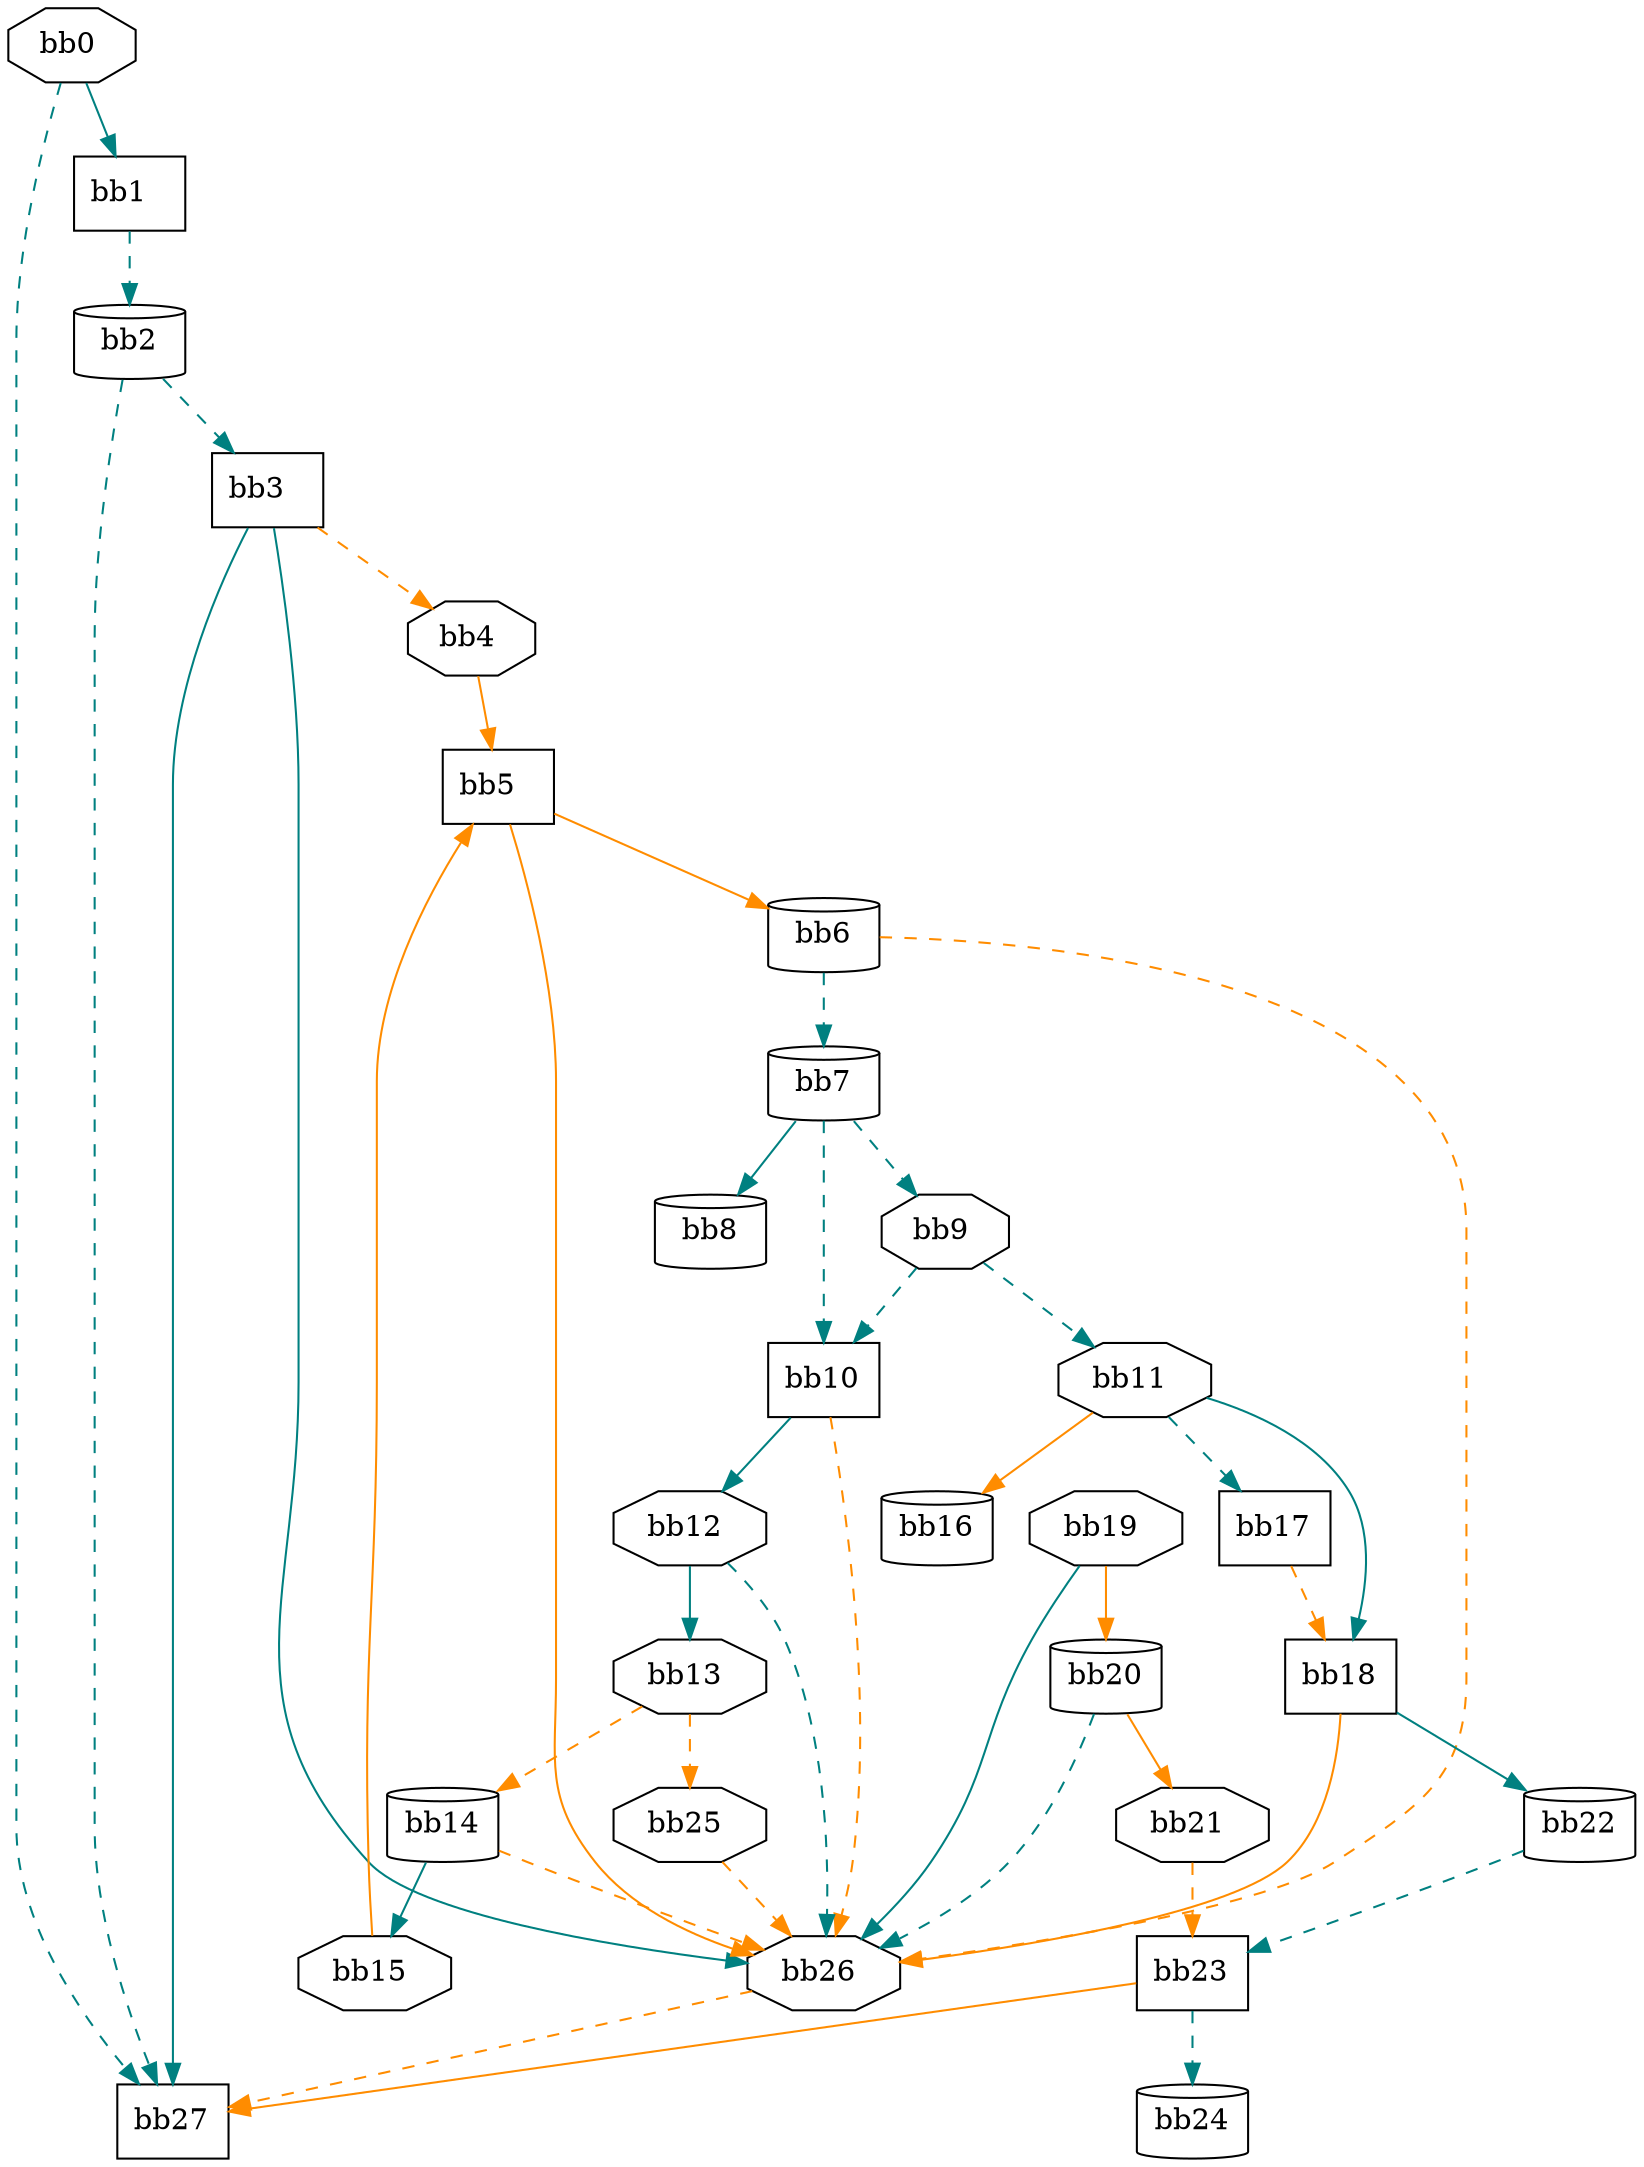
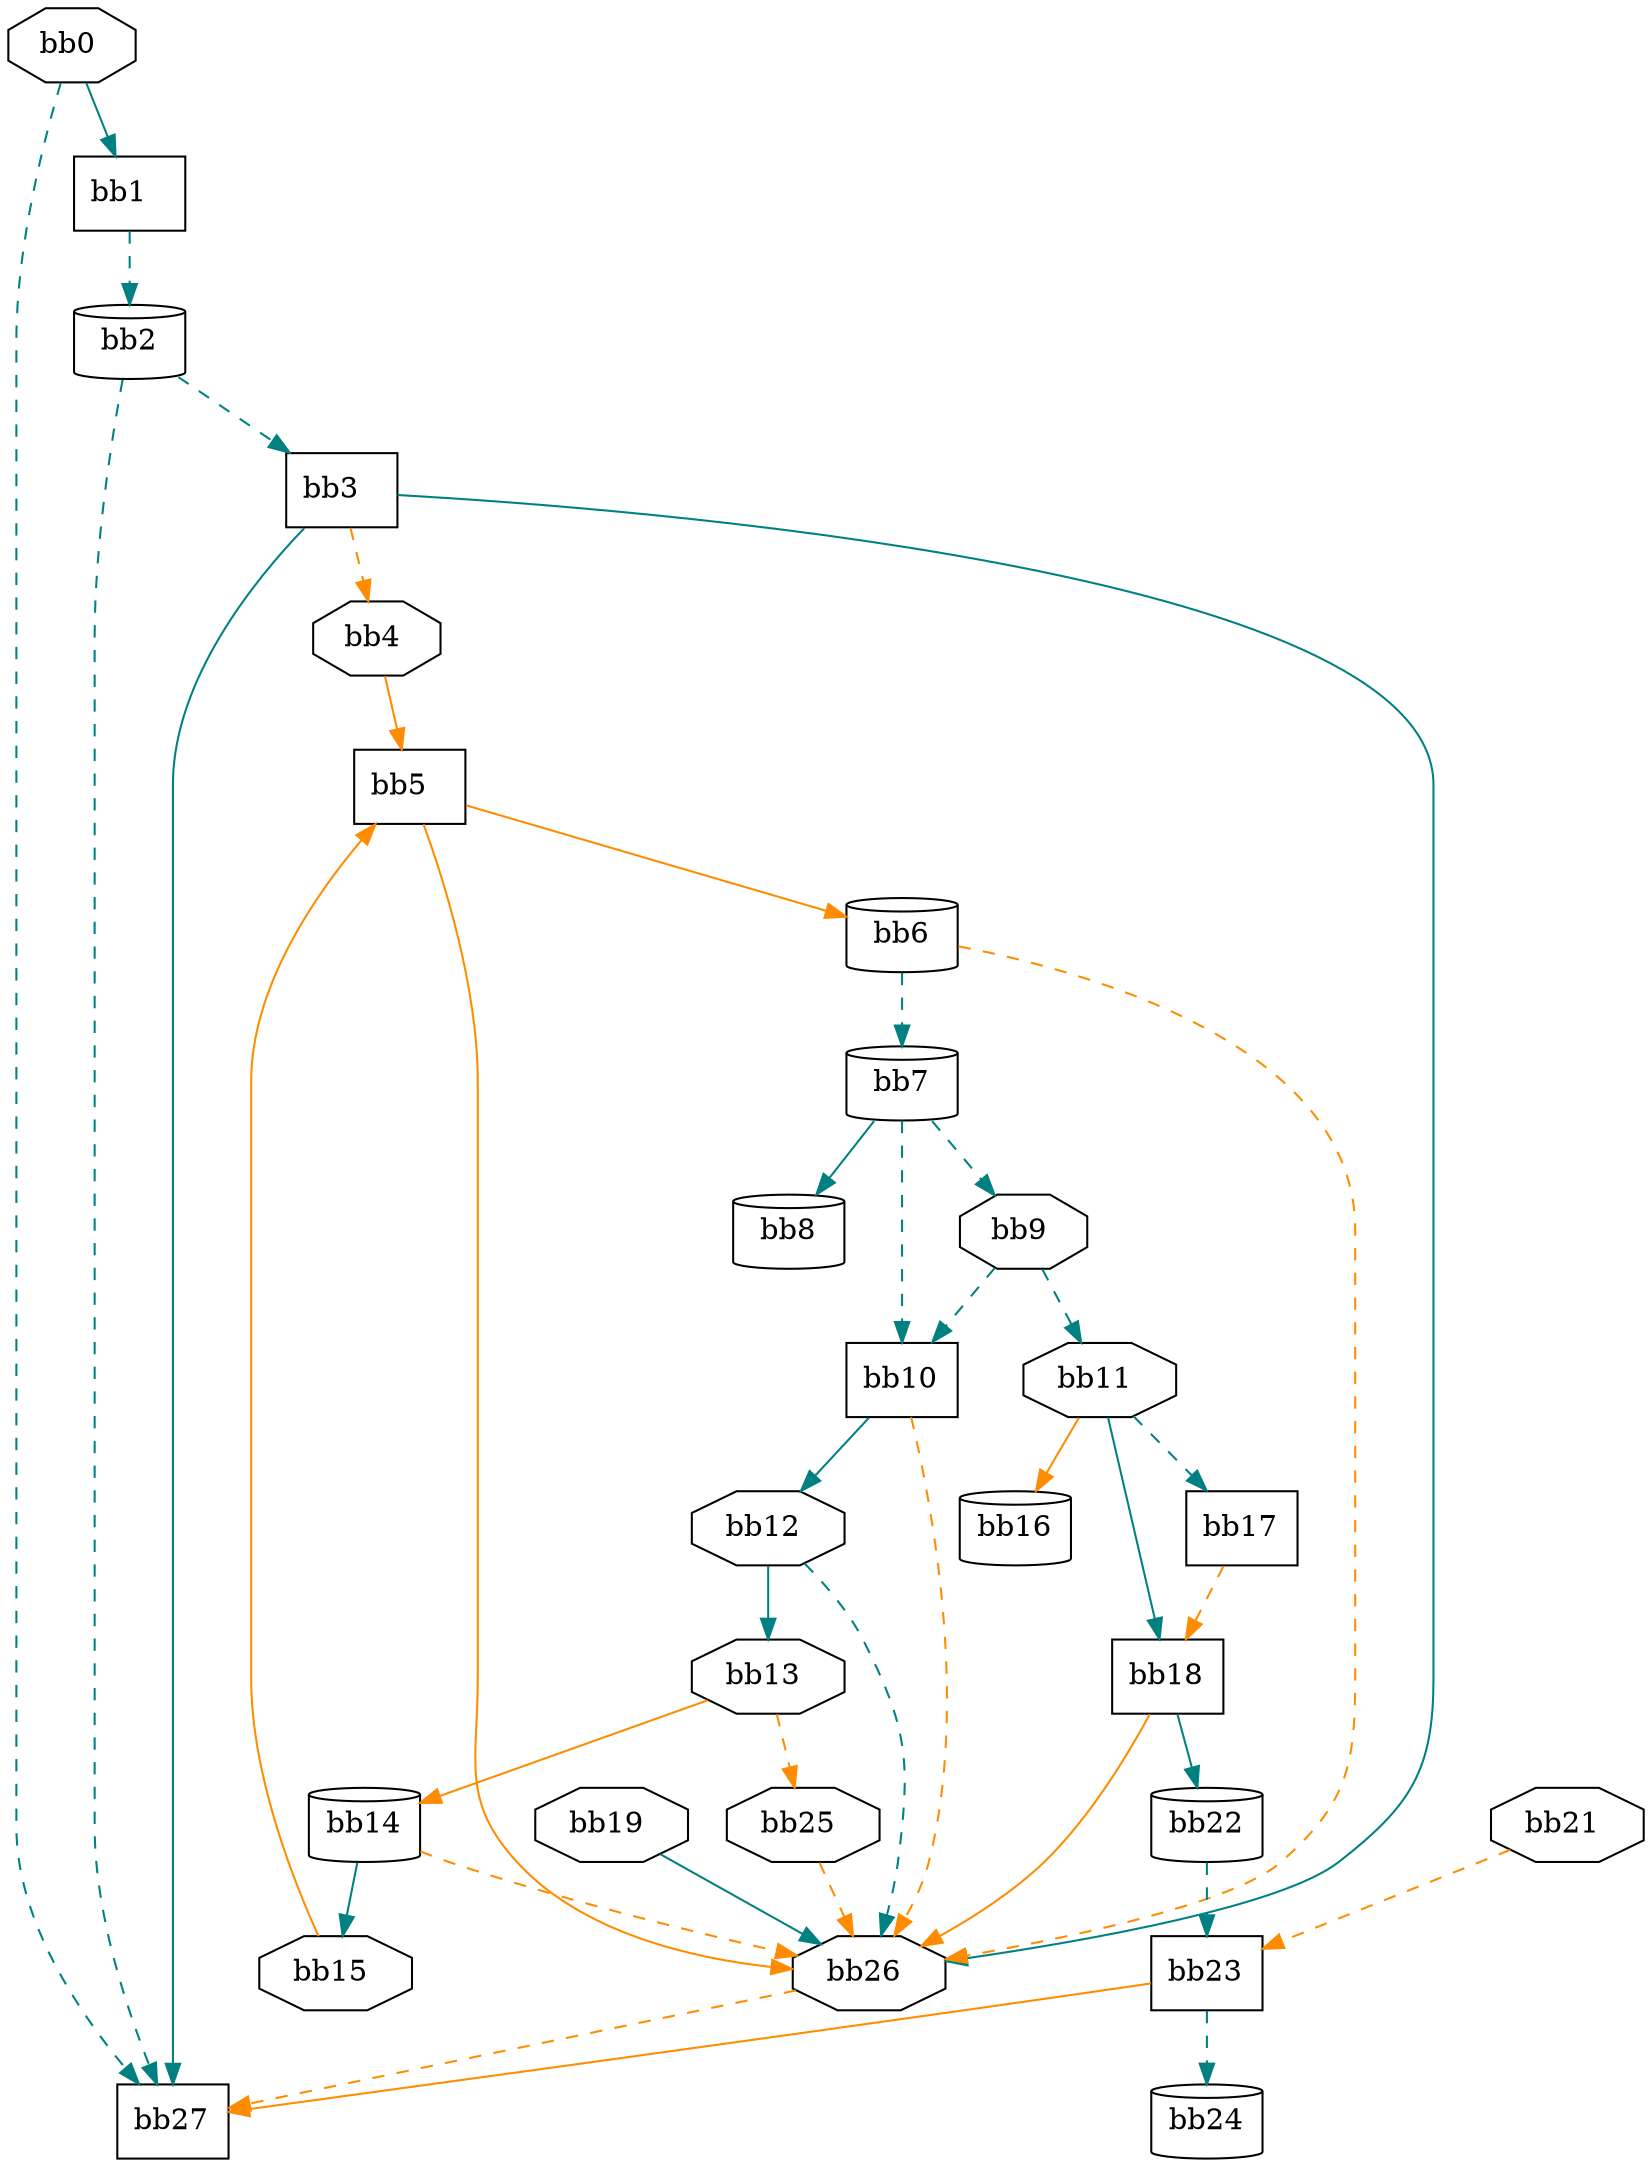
node "bb20": removed
edge "bb13" -> "bb14": style dashed -> solid
